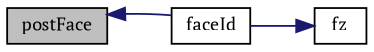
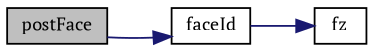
edge "faceId" -> "postFace": reversed
